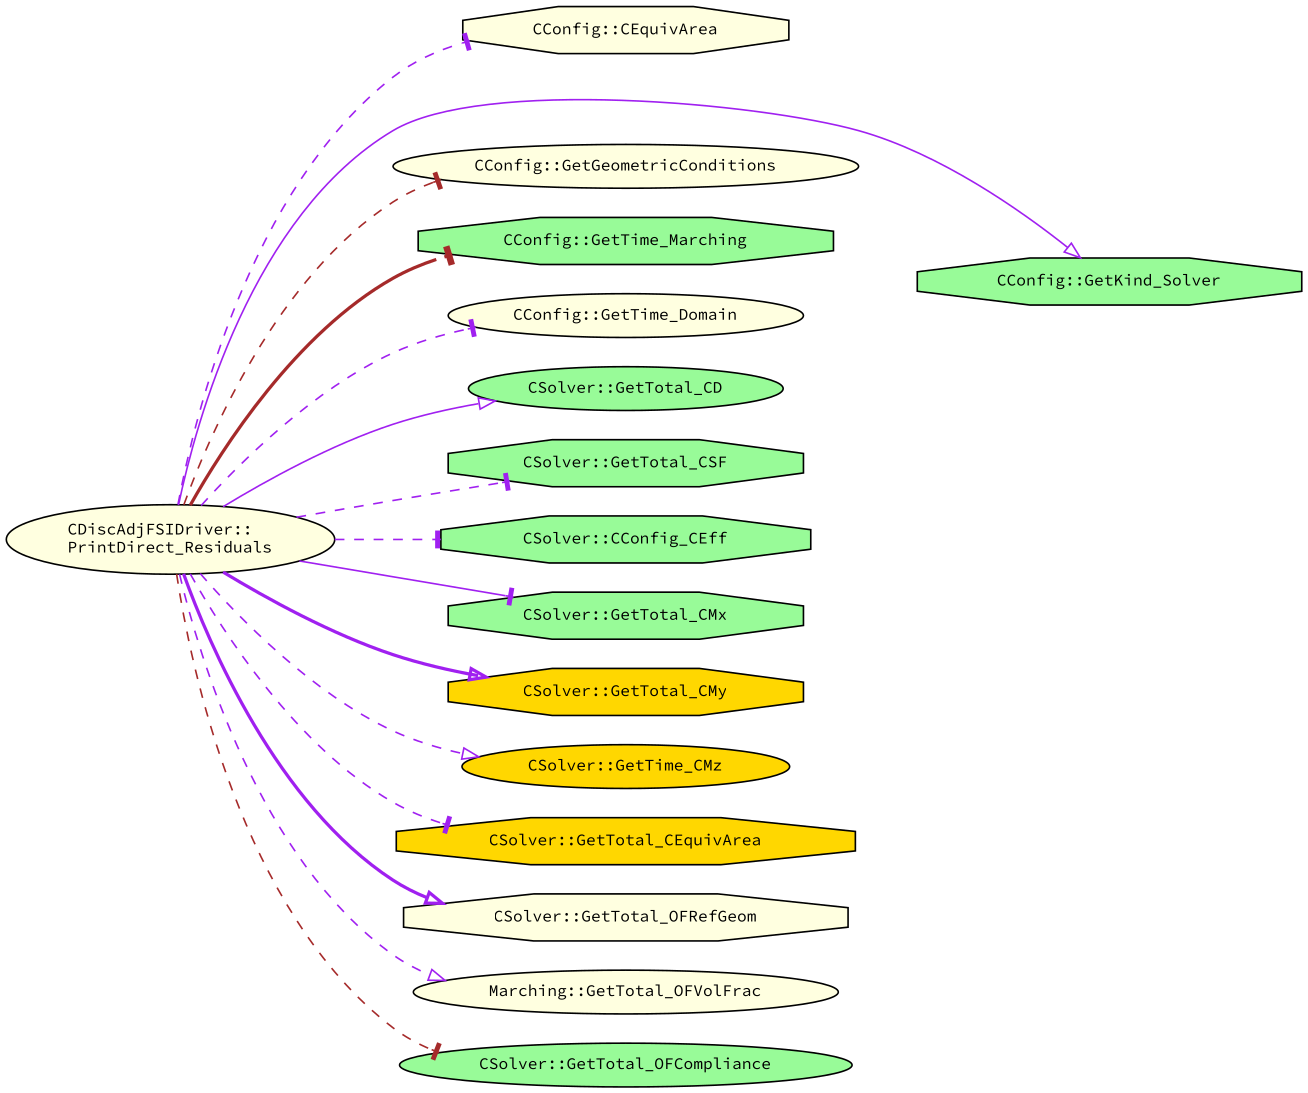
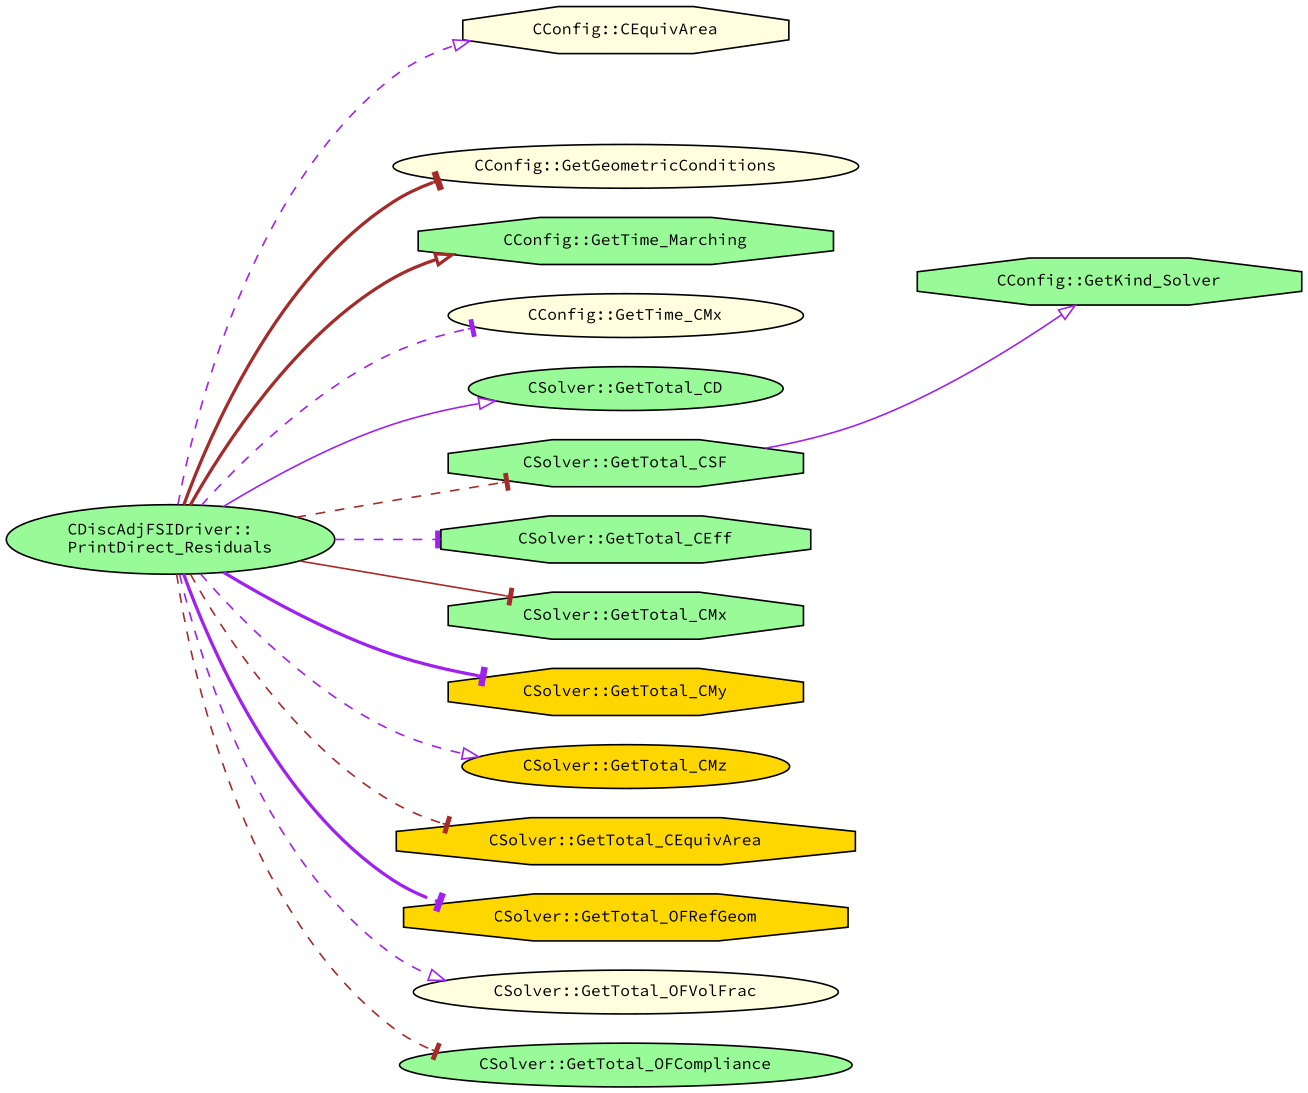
edge "CDiscAdjFSIDriver:: PrintDirect_Residuals" -> "CConfig::GetKind_Solver": now "CSolver::GetTotal_CSF" -> "CConfig::GetKind_Solver"
edge "CDiscAdjFSIDriver:: PrintDirect_Residuals" -> "CConfig::CEquivArea": arrowhead tee -> onormal
node "CConfig::GetTime_Domain": label "CConfig::GetTime_Domain" -> "CConfig::GetTime_CMx"
edge "CDiscAdjFSIDriver:: PrintDirect_Residuals" -> "CConfig::GetGeometricConditions": style dashed -> bold
edge "CDiscAdjFSIDriver:: PrintDirect_Residuals" -> "CConfig::GetTime_Marching": arrowhead tee -> onormal
edge "CDiscAdjFSIDriver:: PrintDirect_Residuals" -> "CSolver::GetTotal_CSF": color purple -> brown
node "CDiscAdjFSIDriver:: PrintDirect_Residuals": fillcolor lightyellow -> palegreen
node "CSolver::CConfig_CEff": label "CSolver::CConfig_CEff" -> "CSolver::GetTotal_CEff"
edge "CDiscAdjFSIDriver:: PrintDirect_Residuals" -> "CSolver::GetTotal_CMx": color purple -> brown
edge "CDiscAdjFSIDriver:: PrintDirect_Residuals" -> "CSolver::GetTotal_CMy": arrowhead onormal -> tee
edge "CDiscAdjFSIDriver:: PrintDirect_Residuals" -> "CSolver::GetTotal_CEquivArea": color purple -> brown
edge "CDiscAdjFSIDriver:: PrintDirect_Residuals" -> "CSolver::GetTotal_OFRefGeom": arrowhead onormal -> tee
node "CSolver::GetTime_CMz": label "CSolver::GetTime_CMz" -> "CSolver::GetTotal_CMz"
node "CSolver::GetTotal_OFRefGeom": fillcolor lightyellow -> gold
node "Marching::GetTotal_OFVolFrac": label "Marching::GetTotal_OFVolFrac" -> "CSolver::GetTotal_OFVolFrac"
